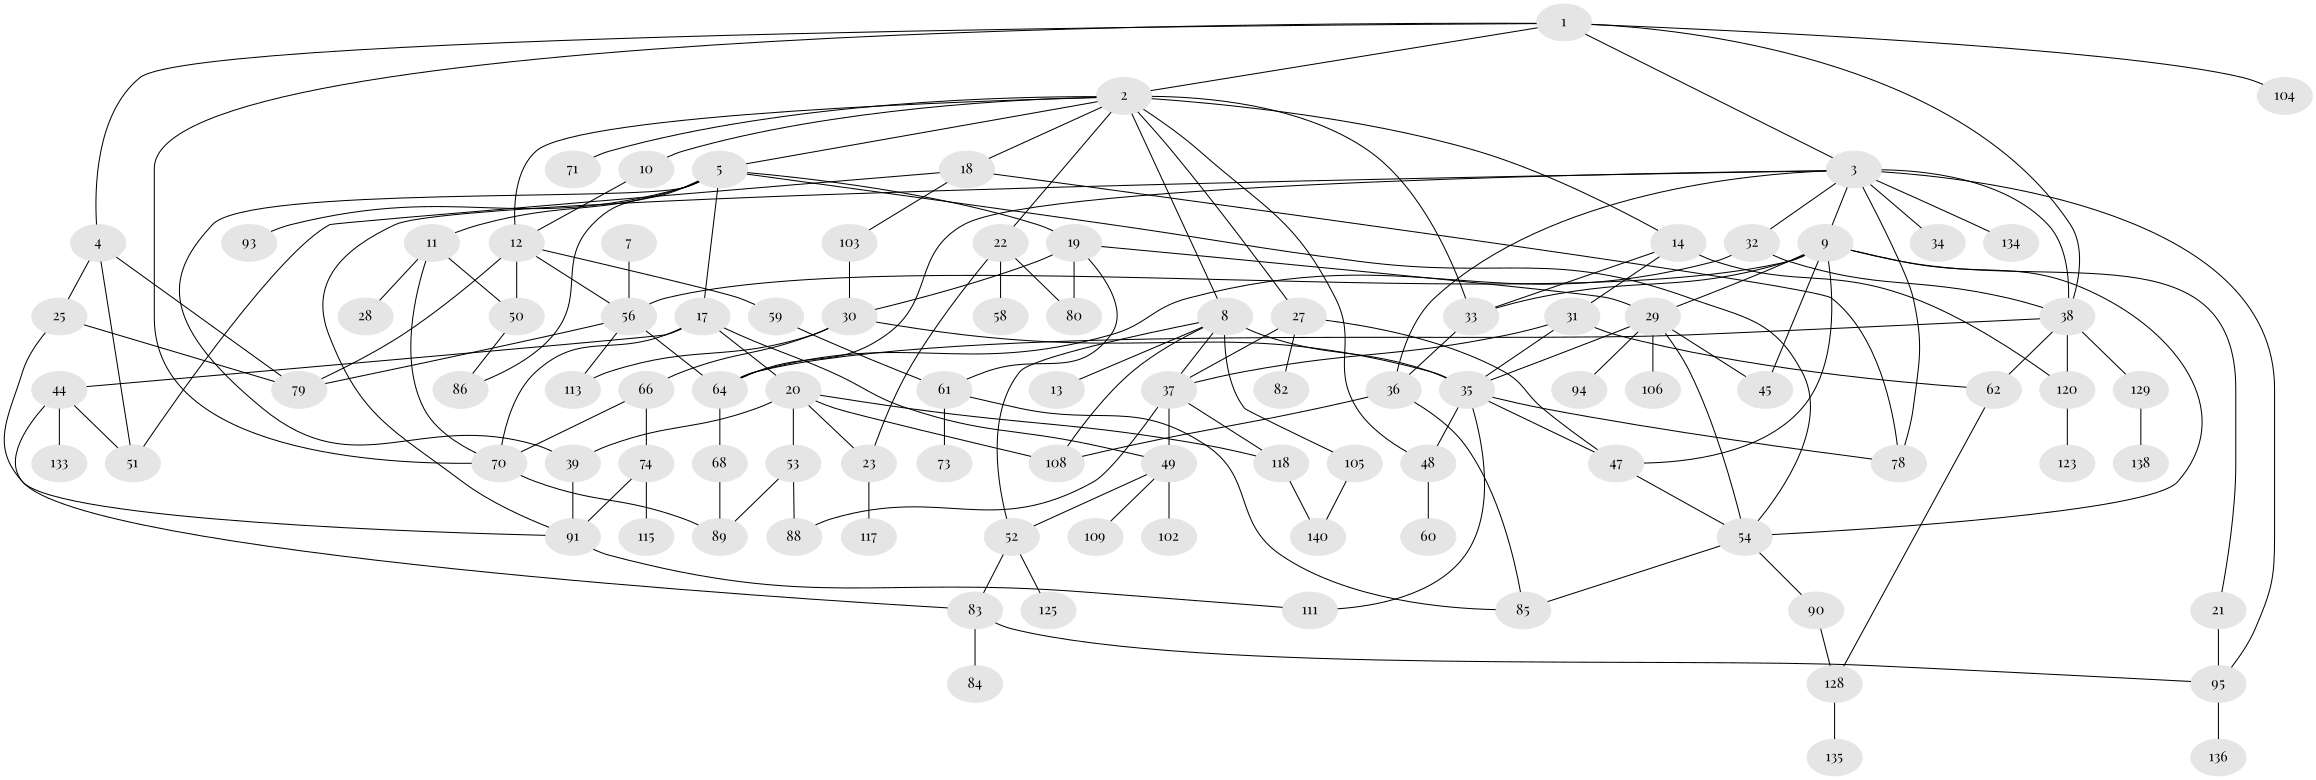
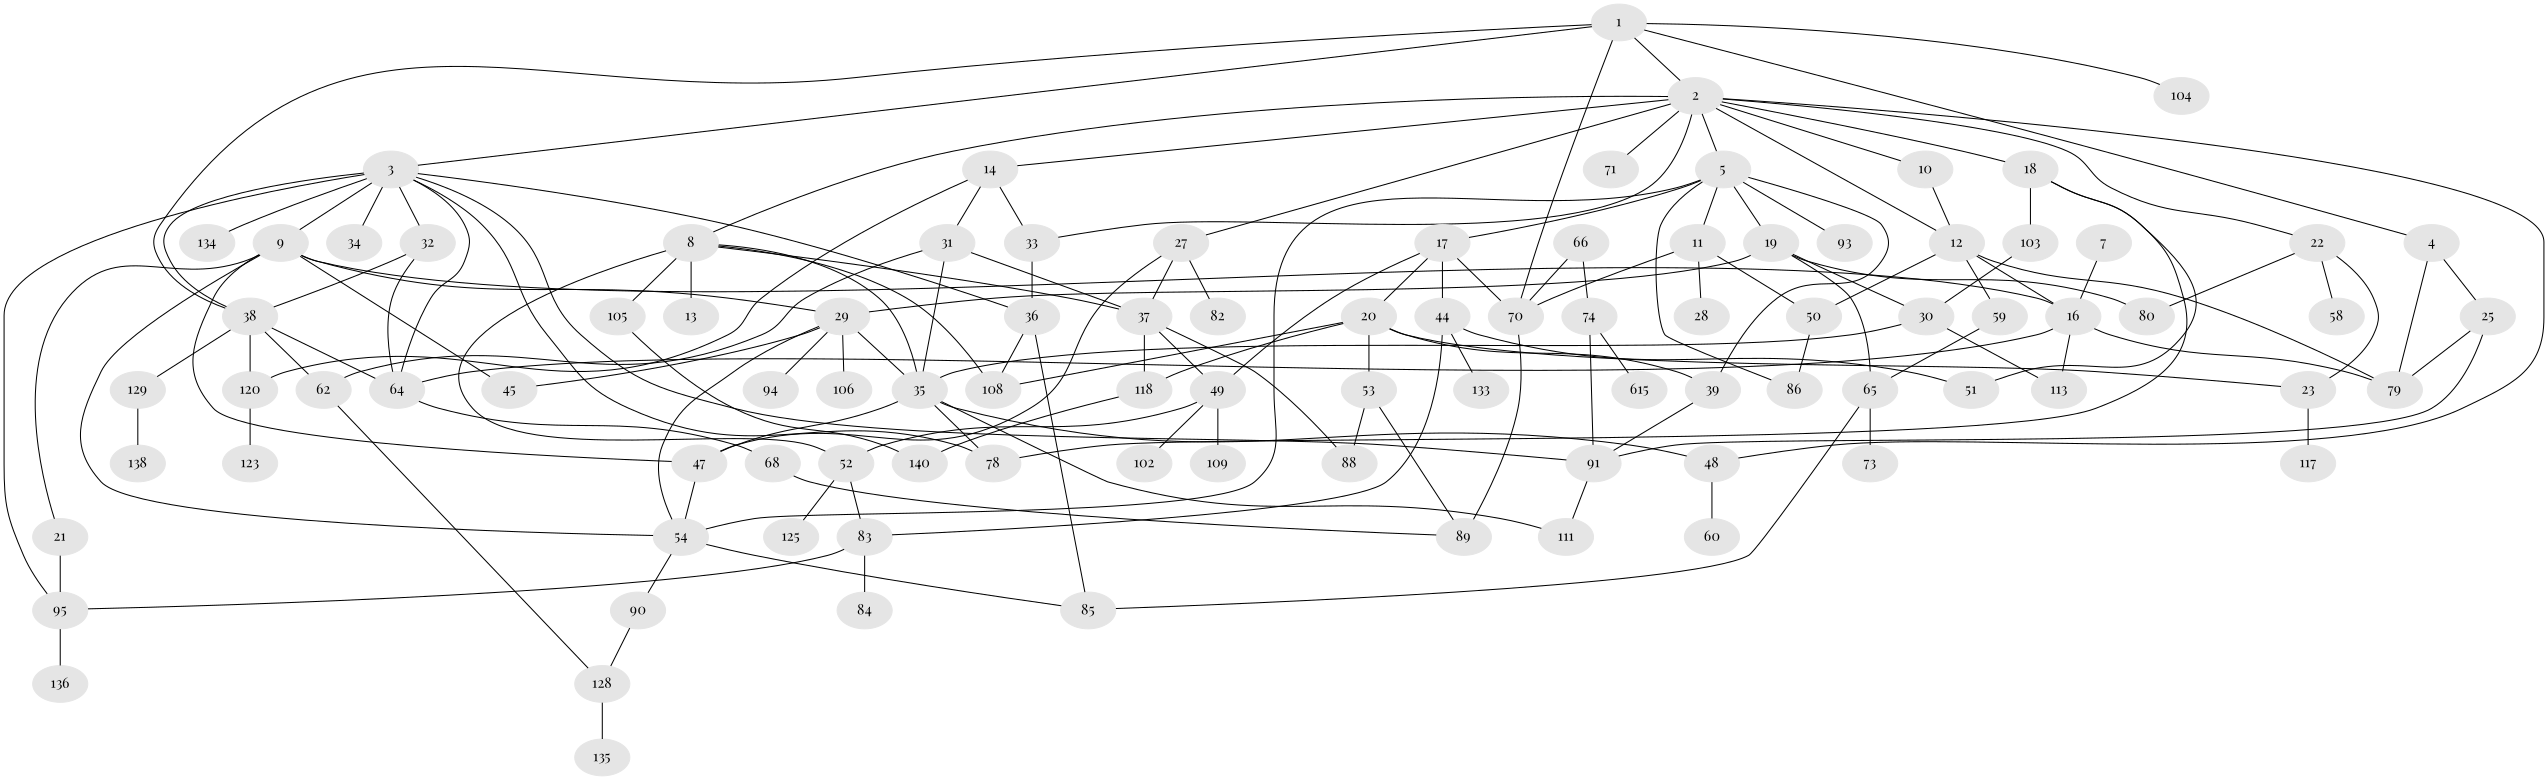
edge "9" -- "33": removed
node "56": label "56" -> "16"
edge "4" -- "51": removed
edge "30" -- "66": removed
node "61": label "61" -> "65"
node "115": label "115" -> "615"
